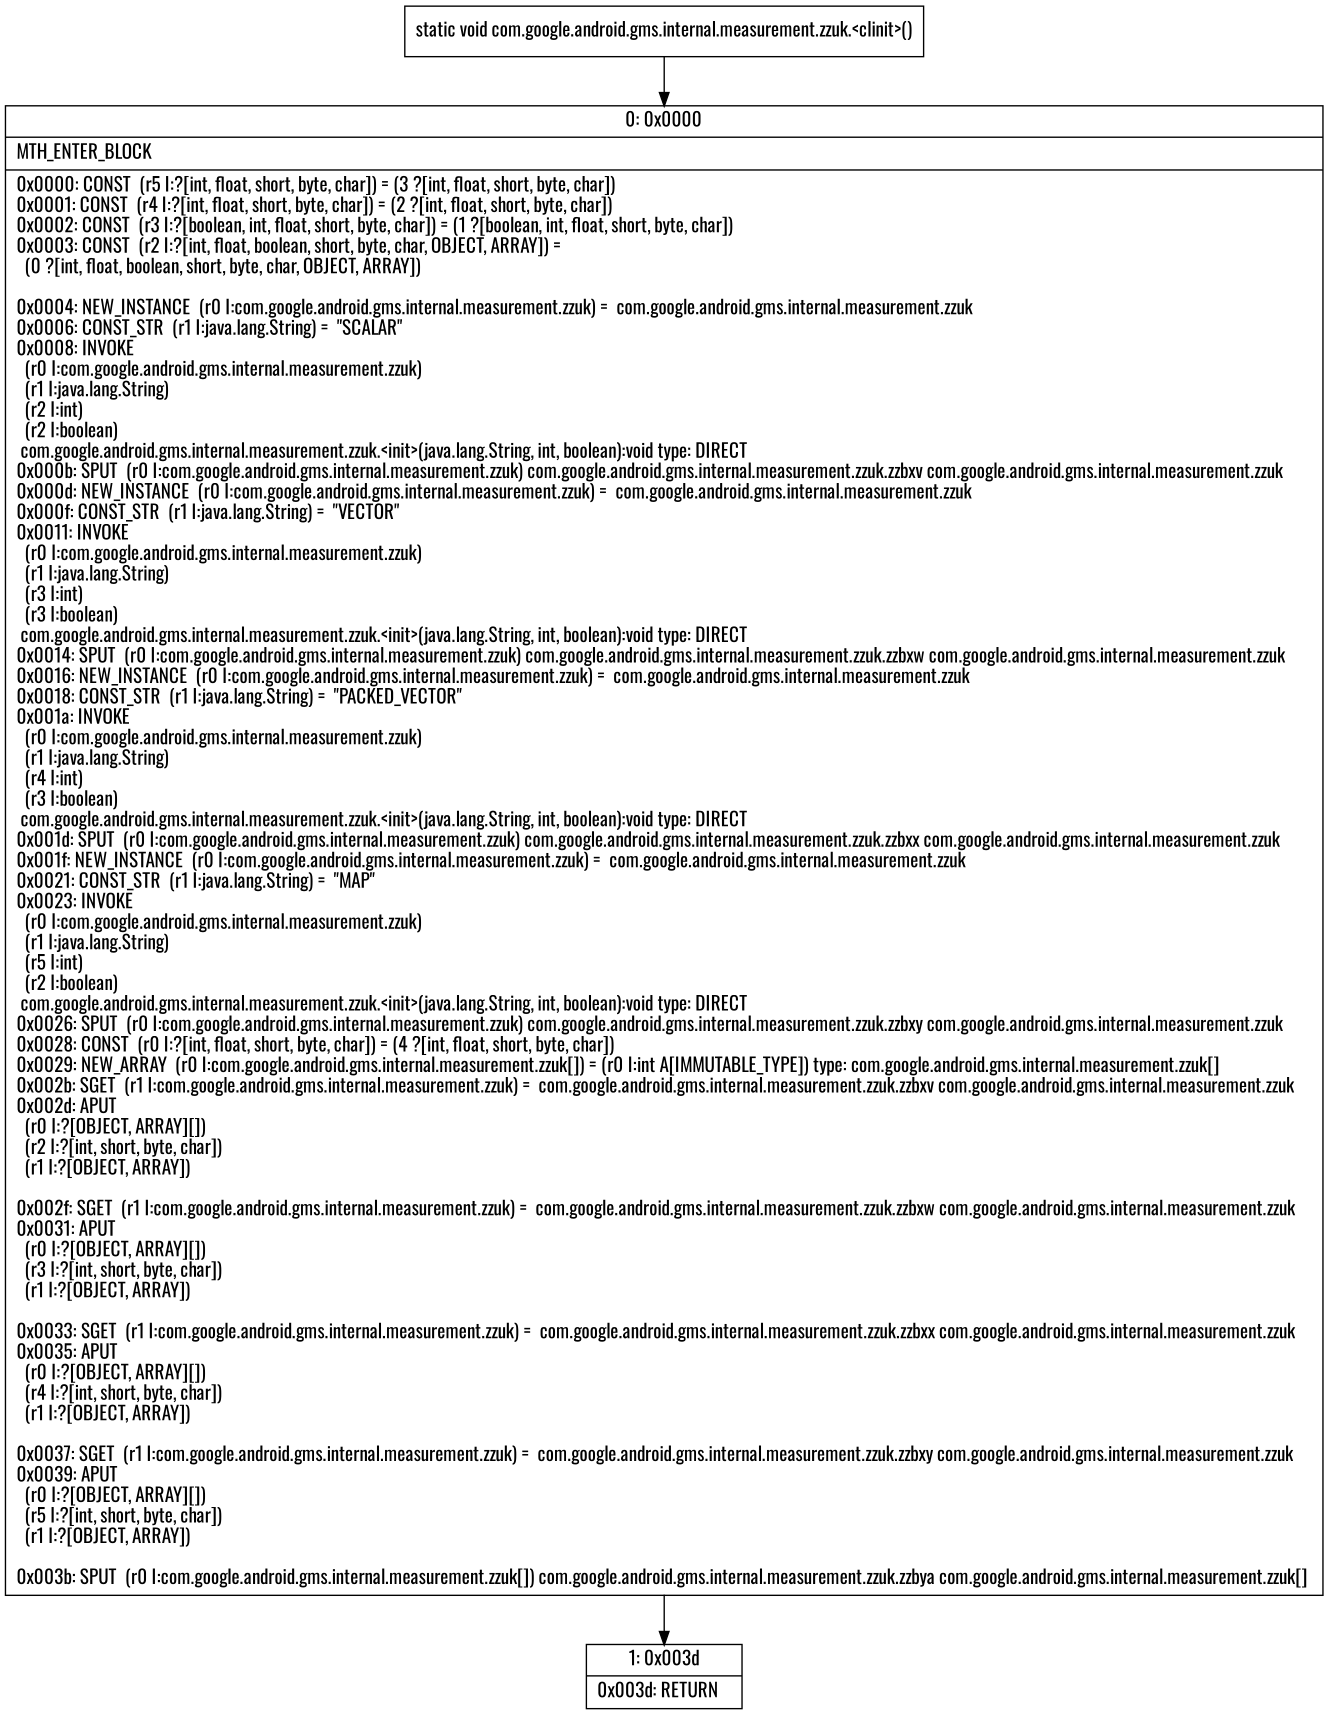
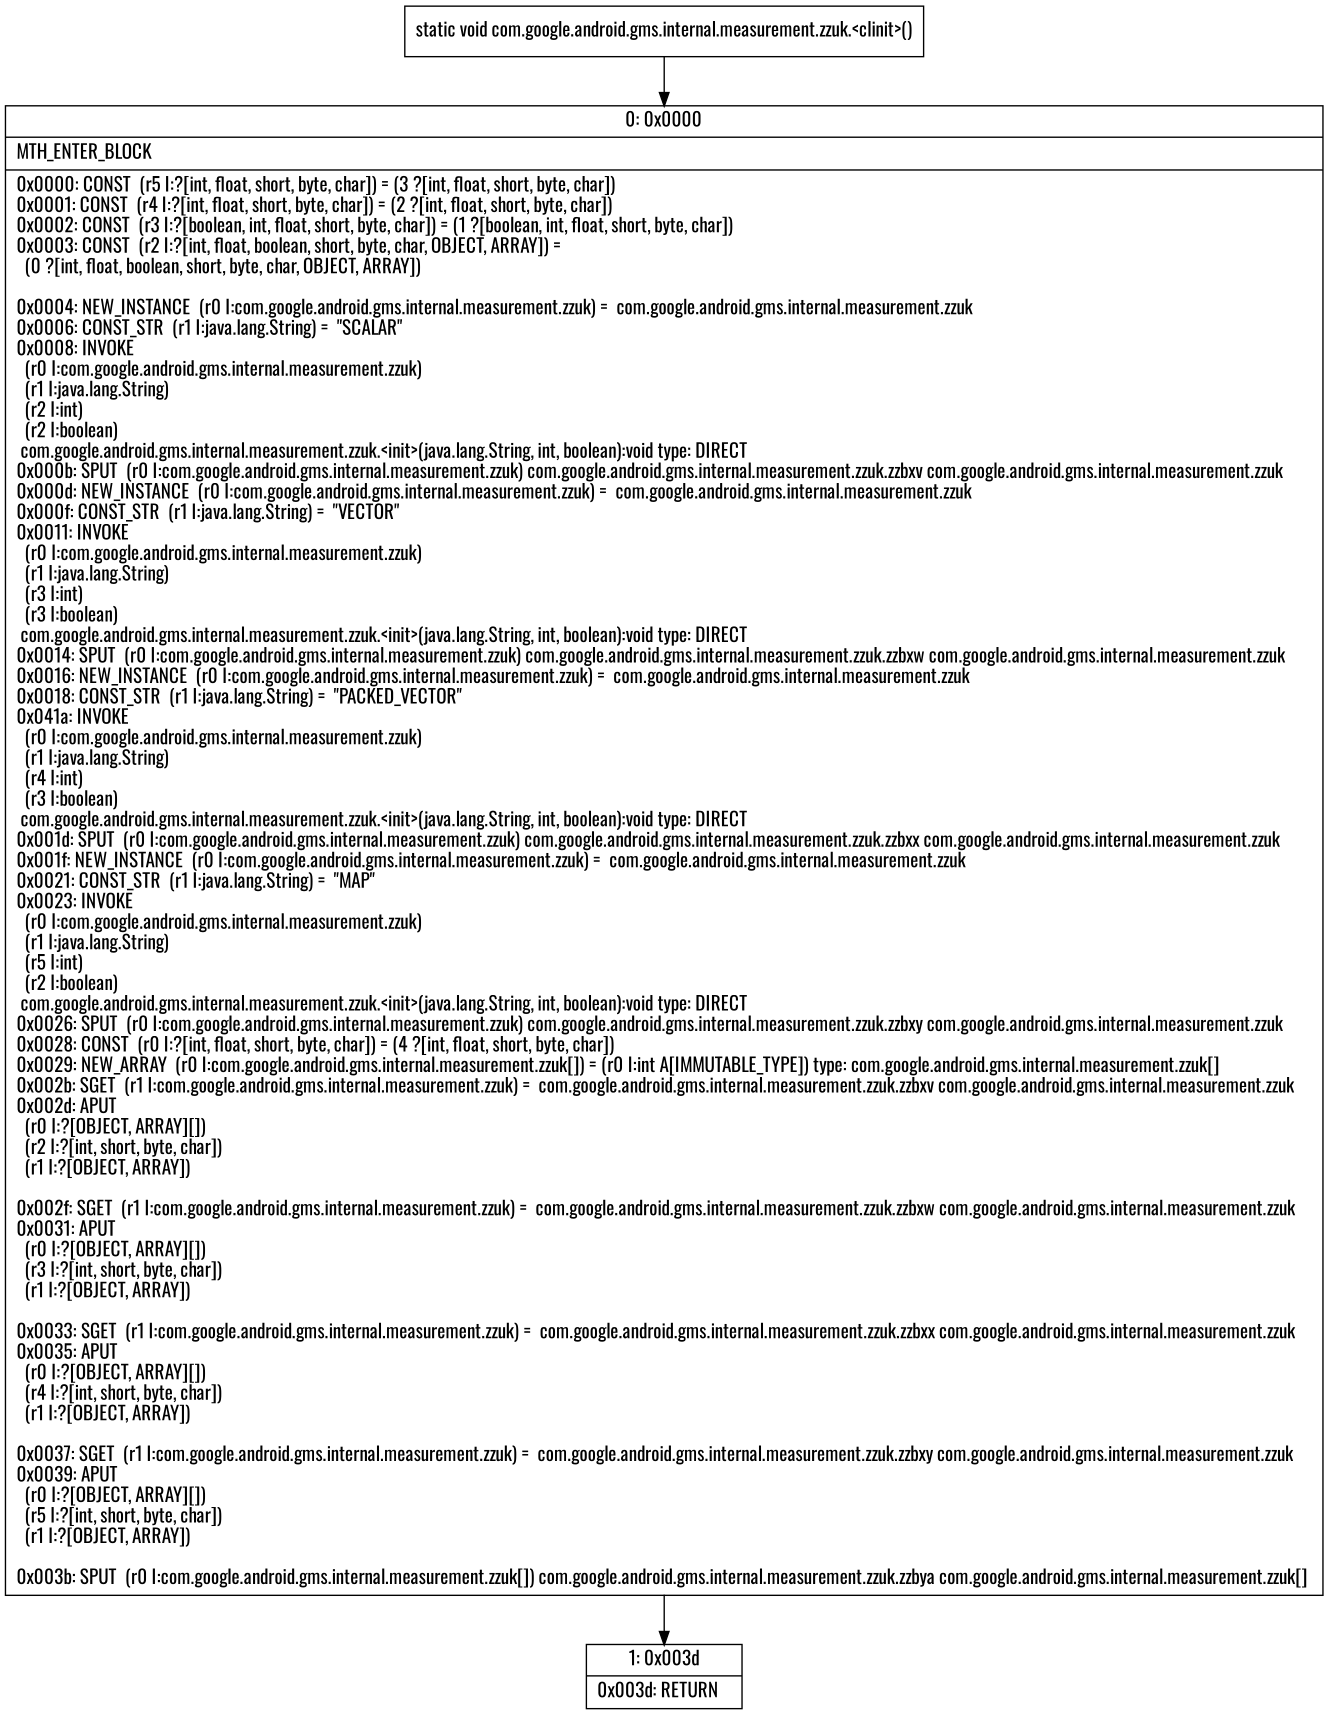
node "0: 0x0000": text "0x001a: INVOKE" -> "0x041a: INVOKE"
